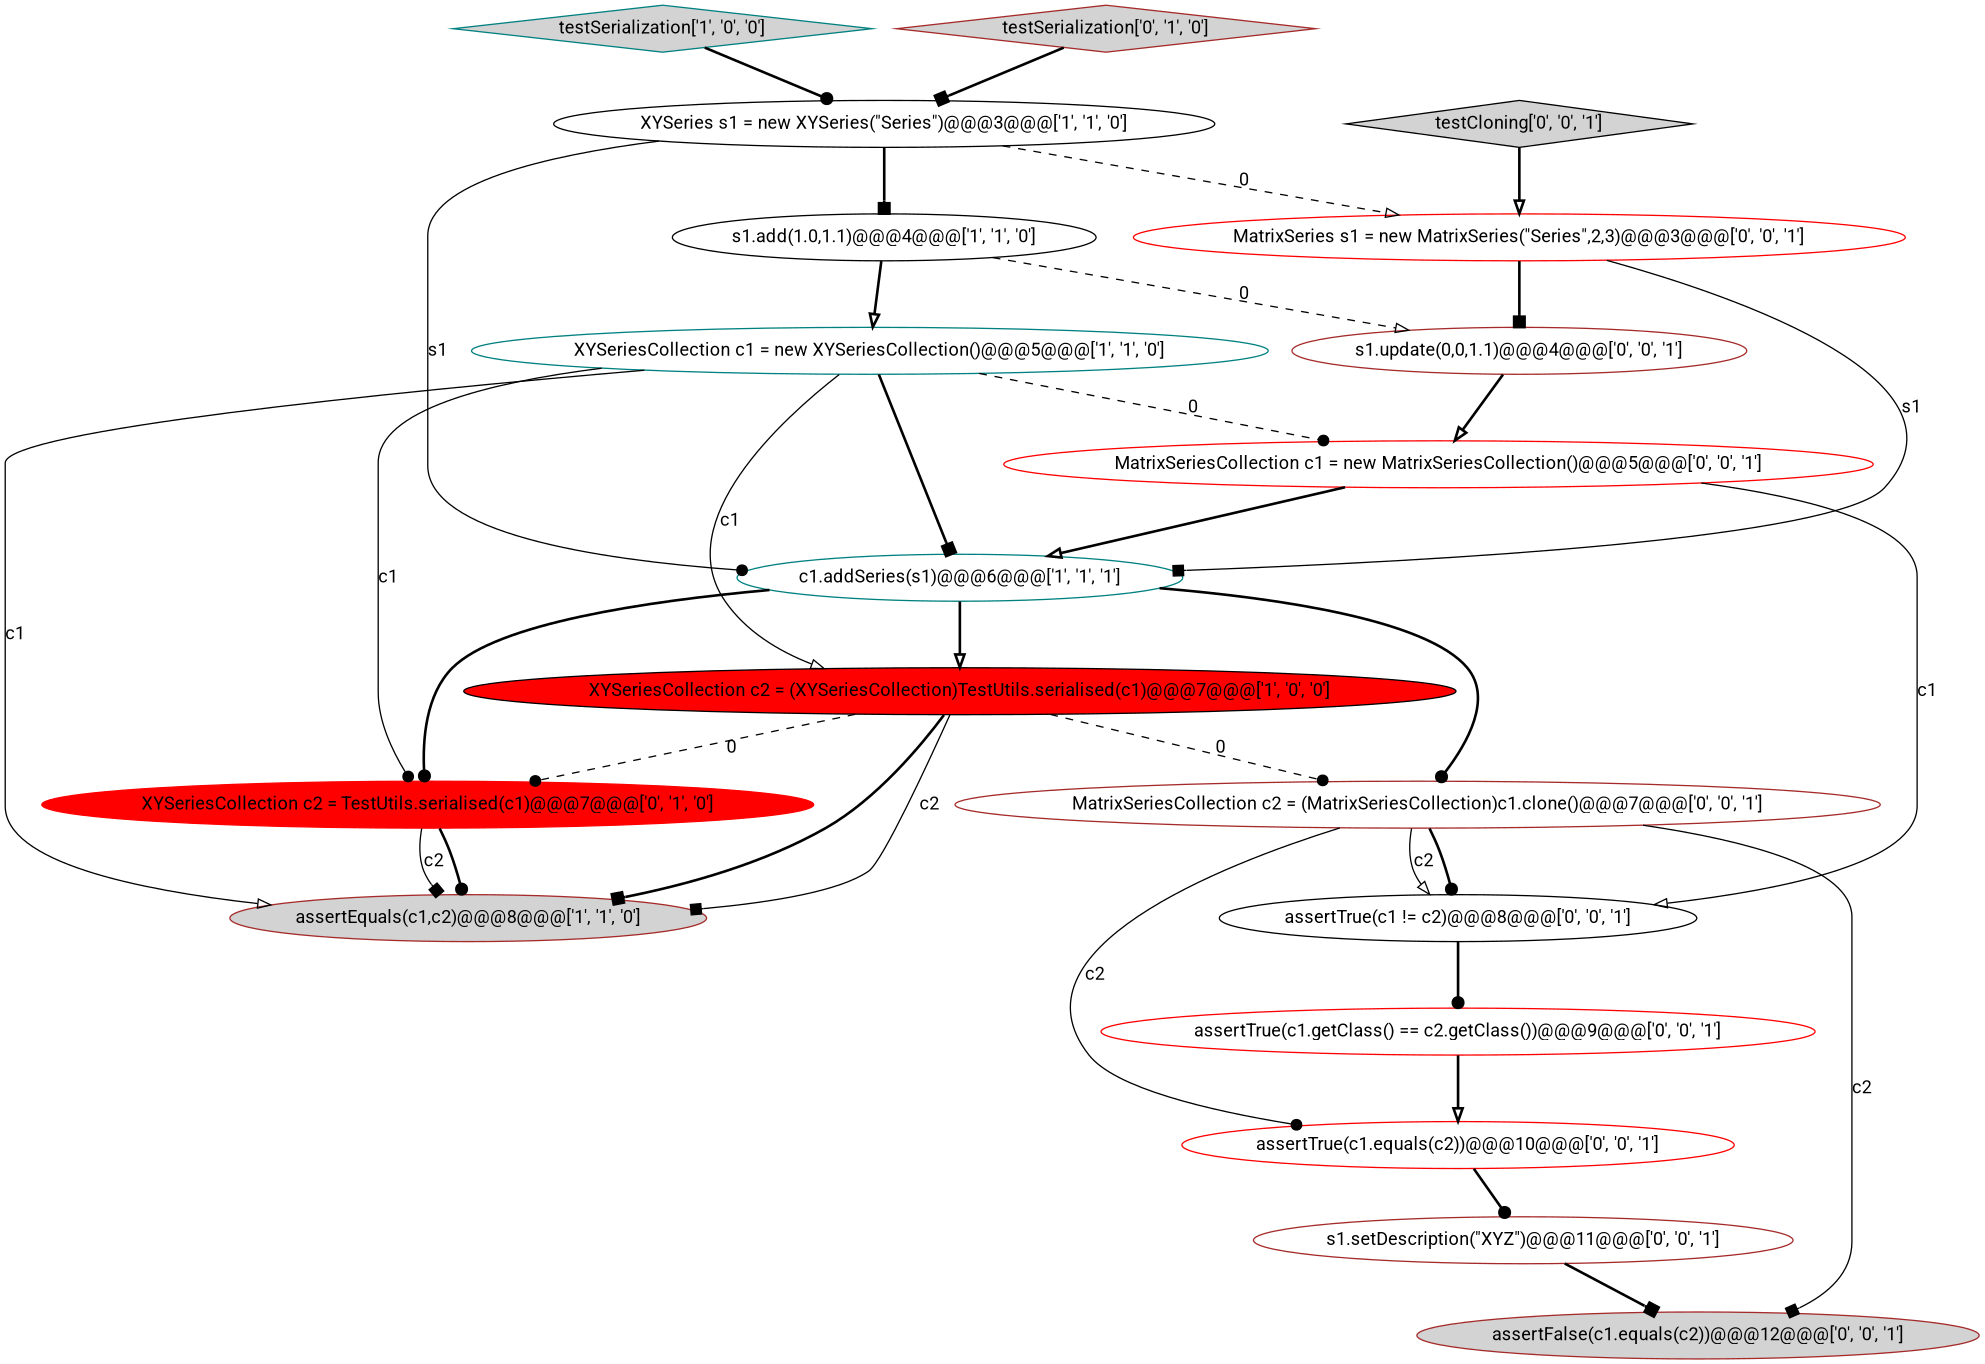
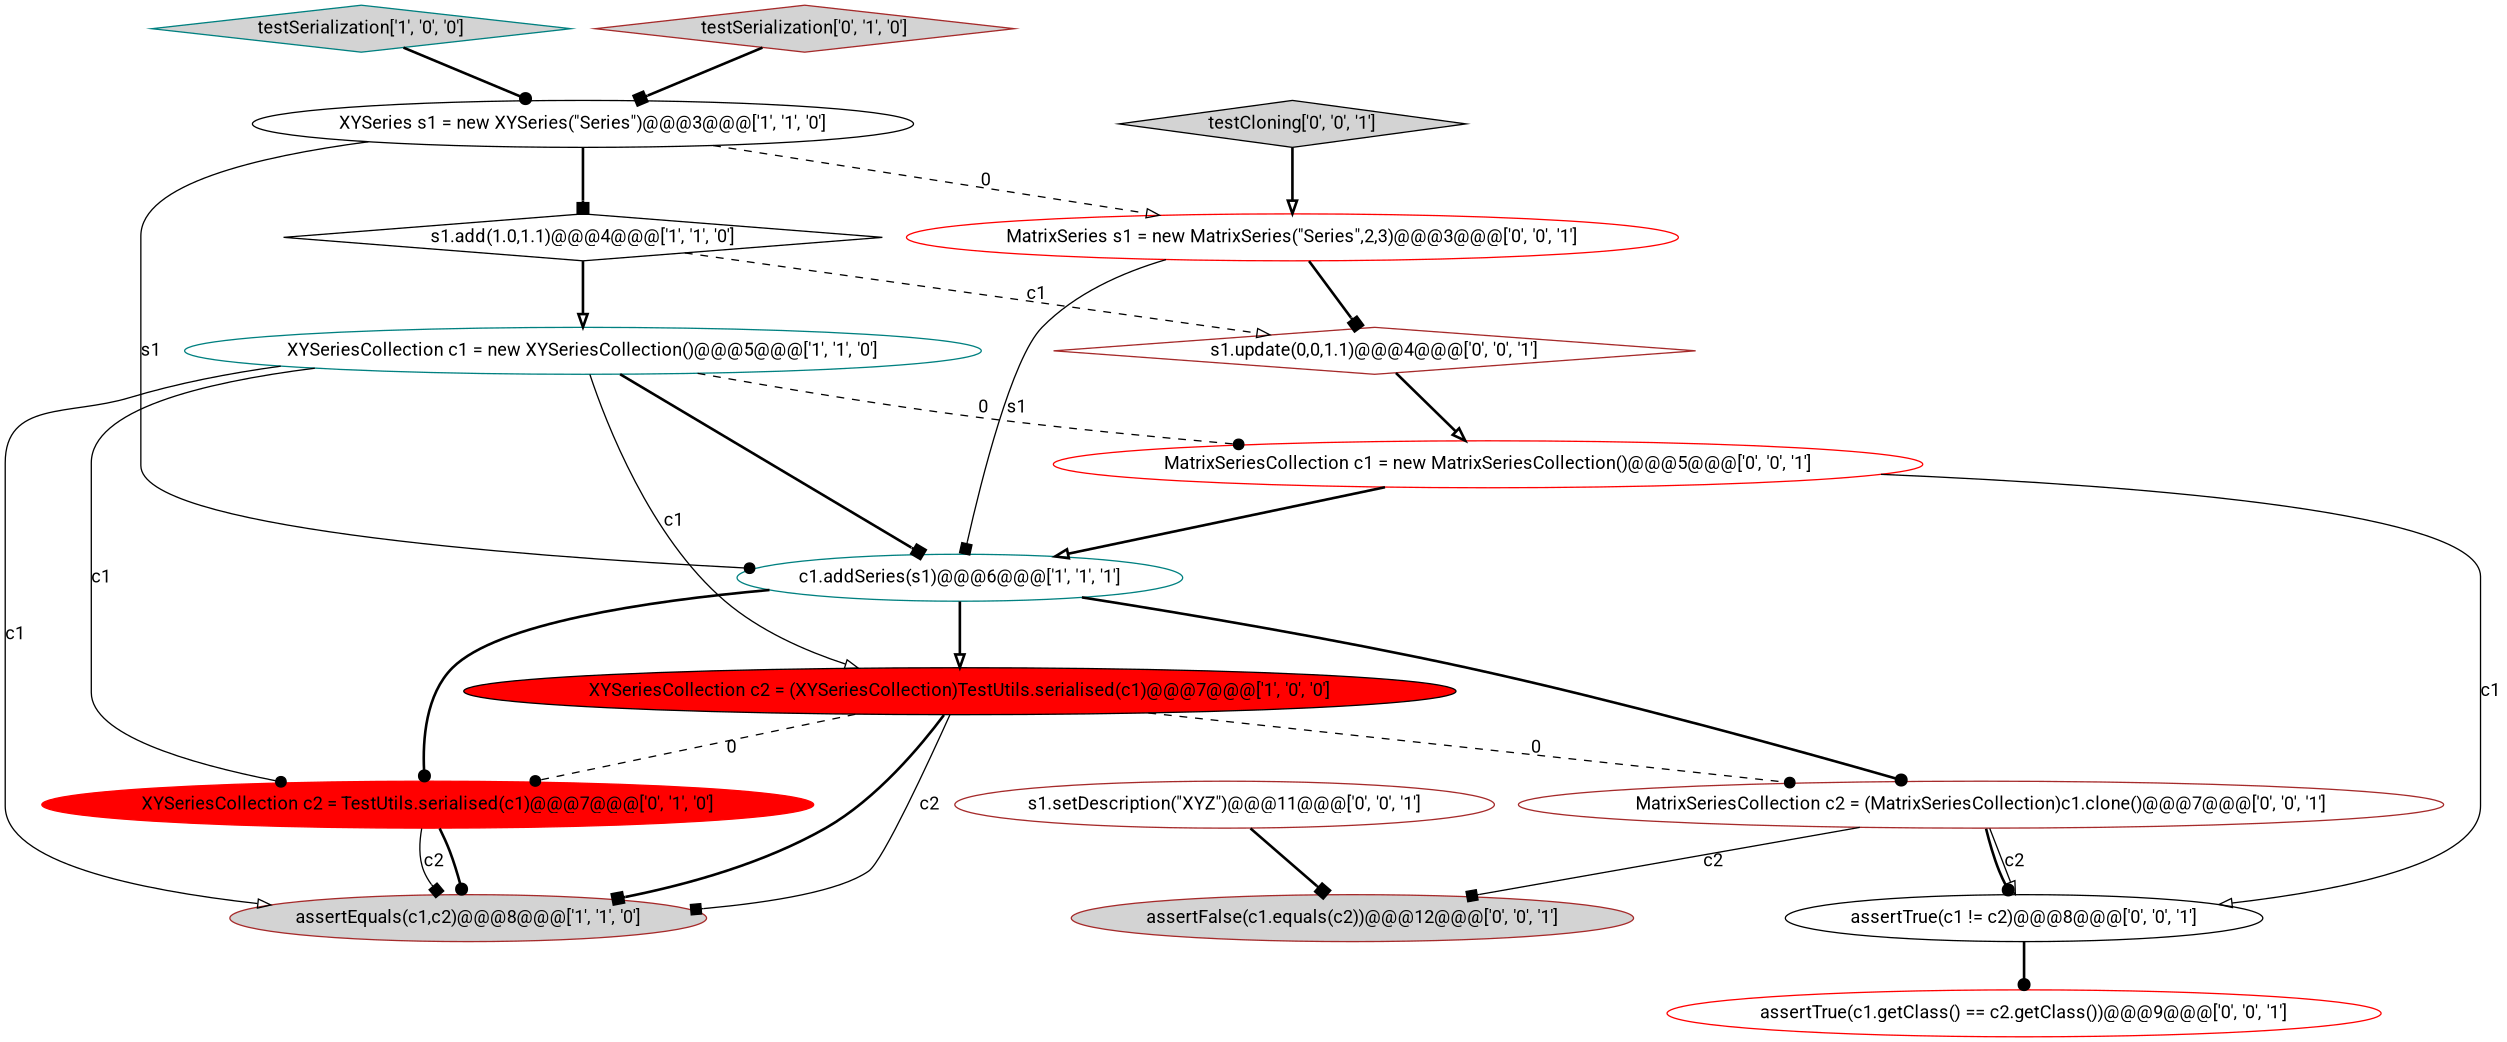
node "s1.add(1.0,1.1)@@@4@@@['1', '1', '0']": shape ellipse -> diamond
edge "s1.add(1.0,1.1)@@@4@@@['1', '1', '0']" -> "s1.update(0,0,1.1)@@@4@@@['0', '0', '1']": label "0" -> "c1"
node "s1.update(0,0,1.1)@@@4@@@['0', '0', '1']": shape ellipse -> diamond
node "assertTrue(c1.equals(c2))@@@10@@@['0', '0', '1']": removed
